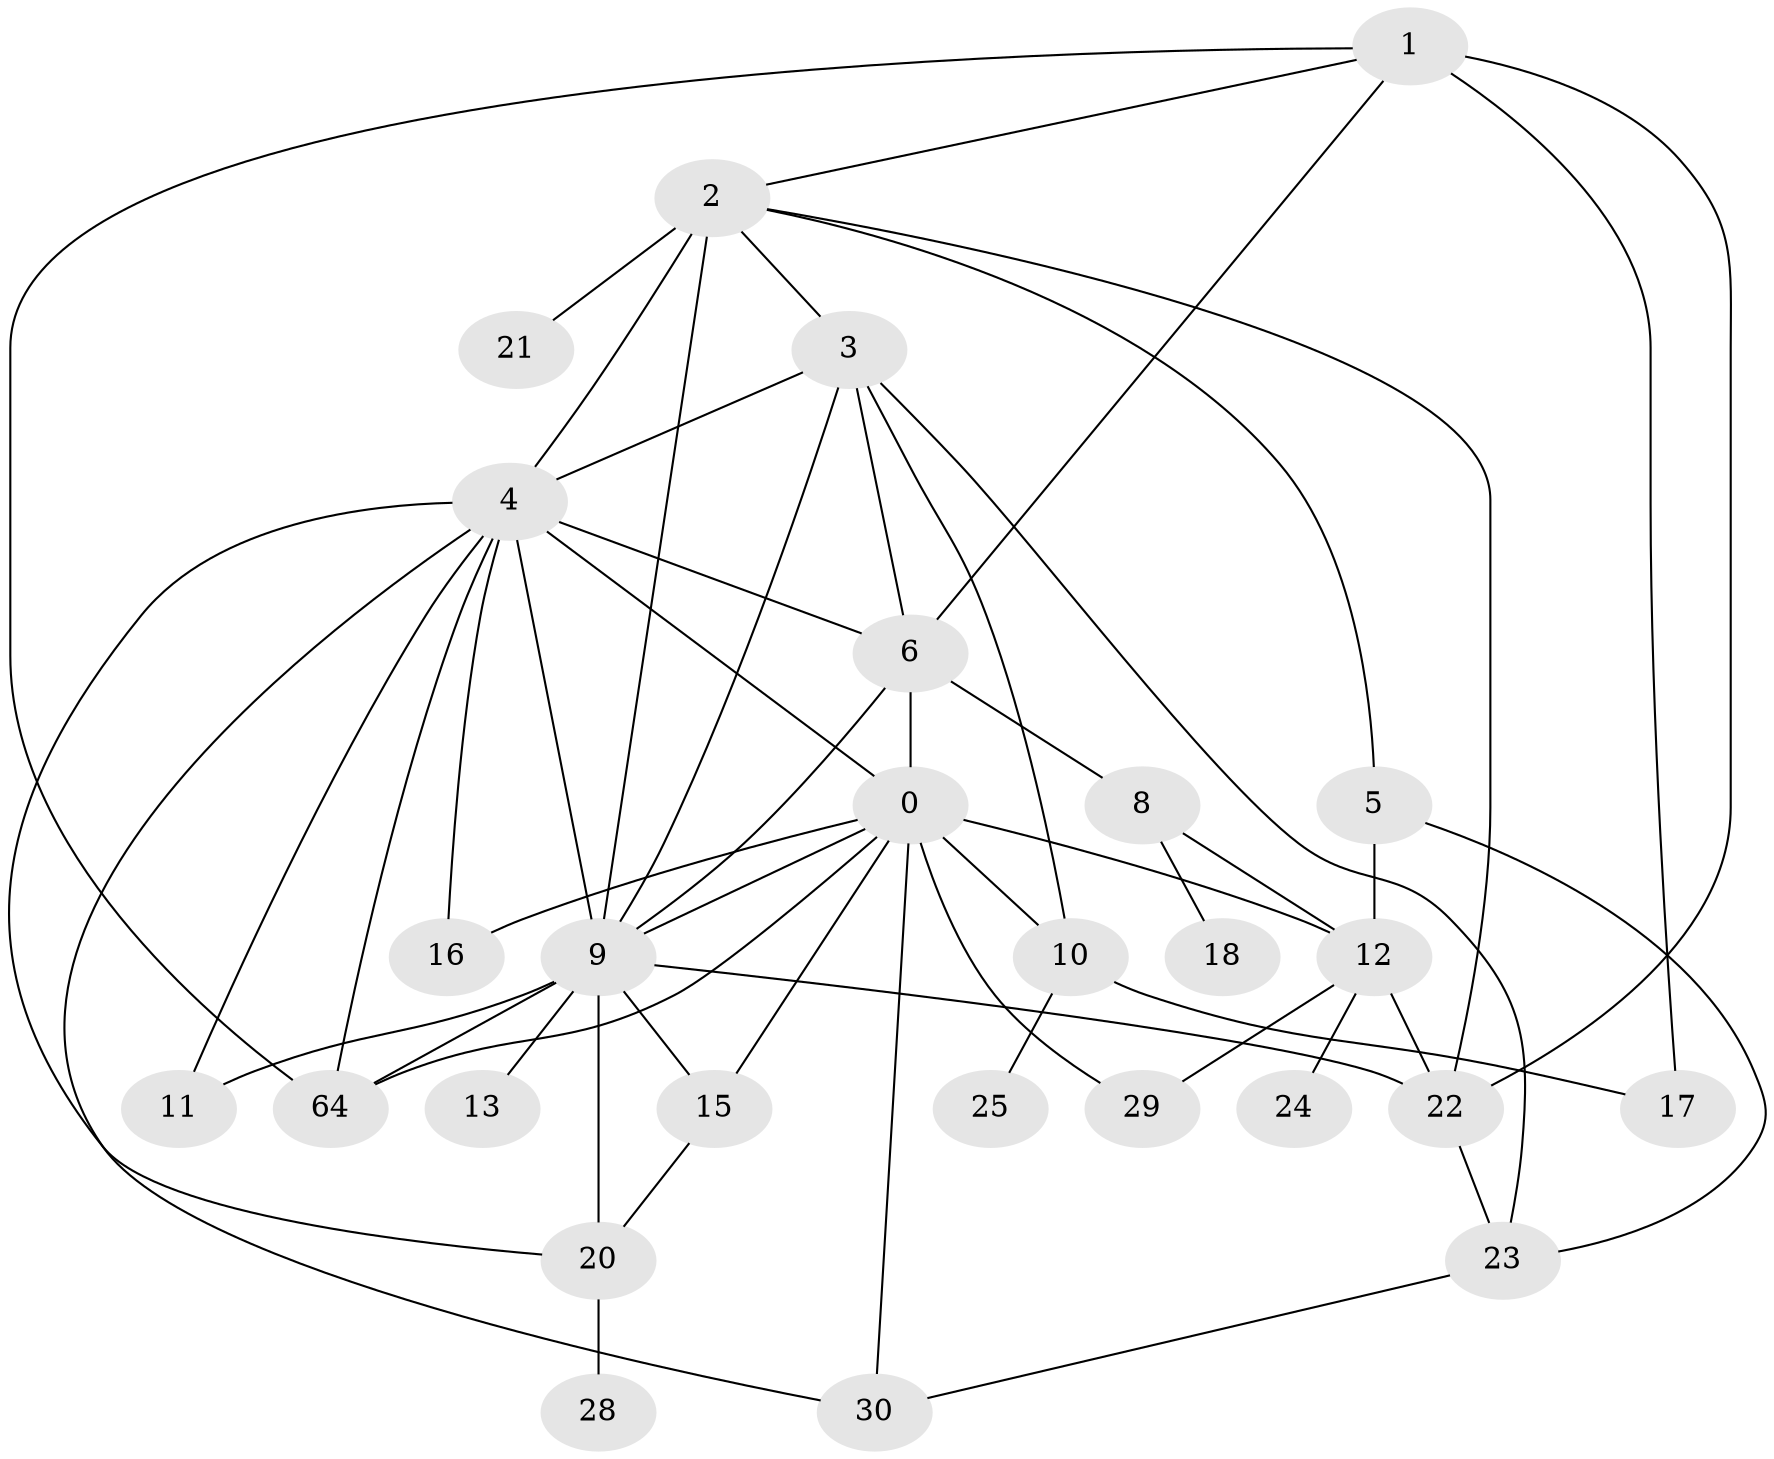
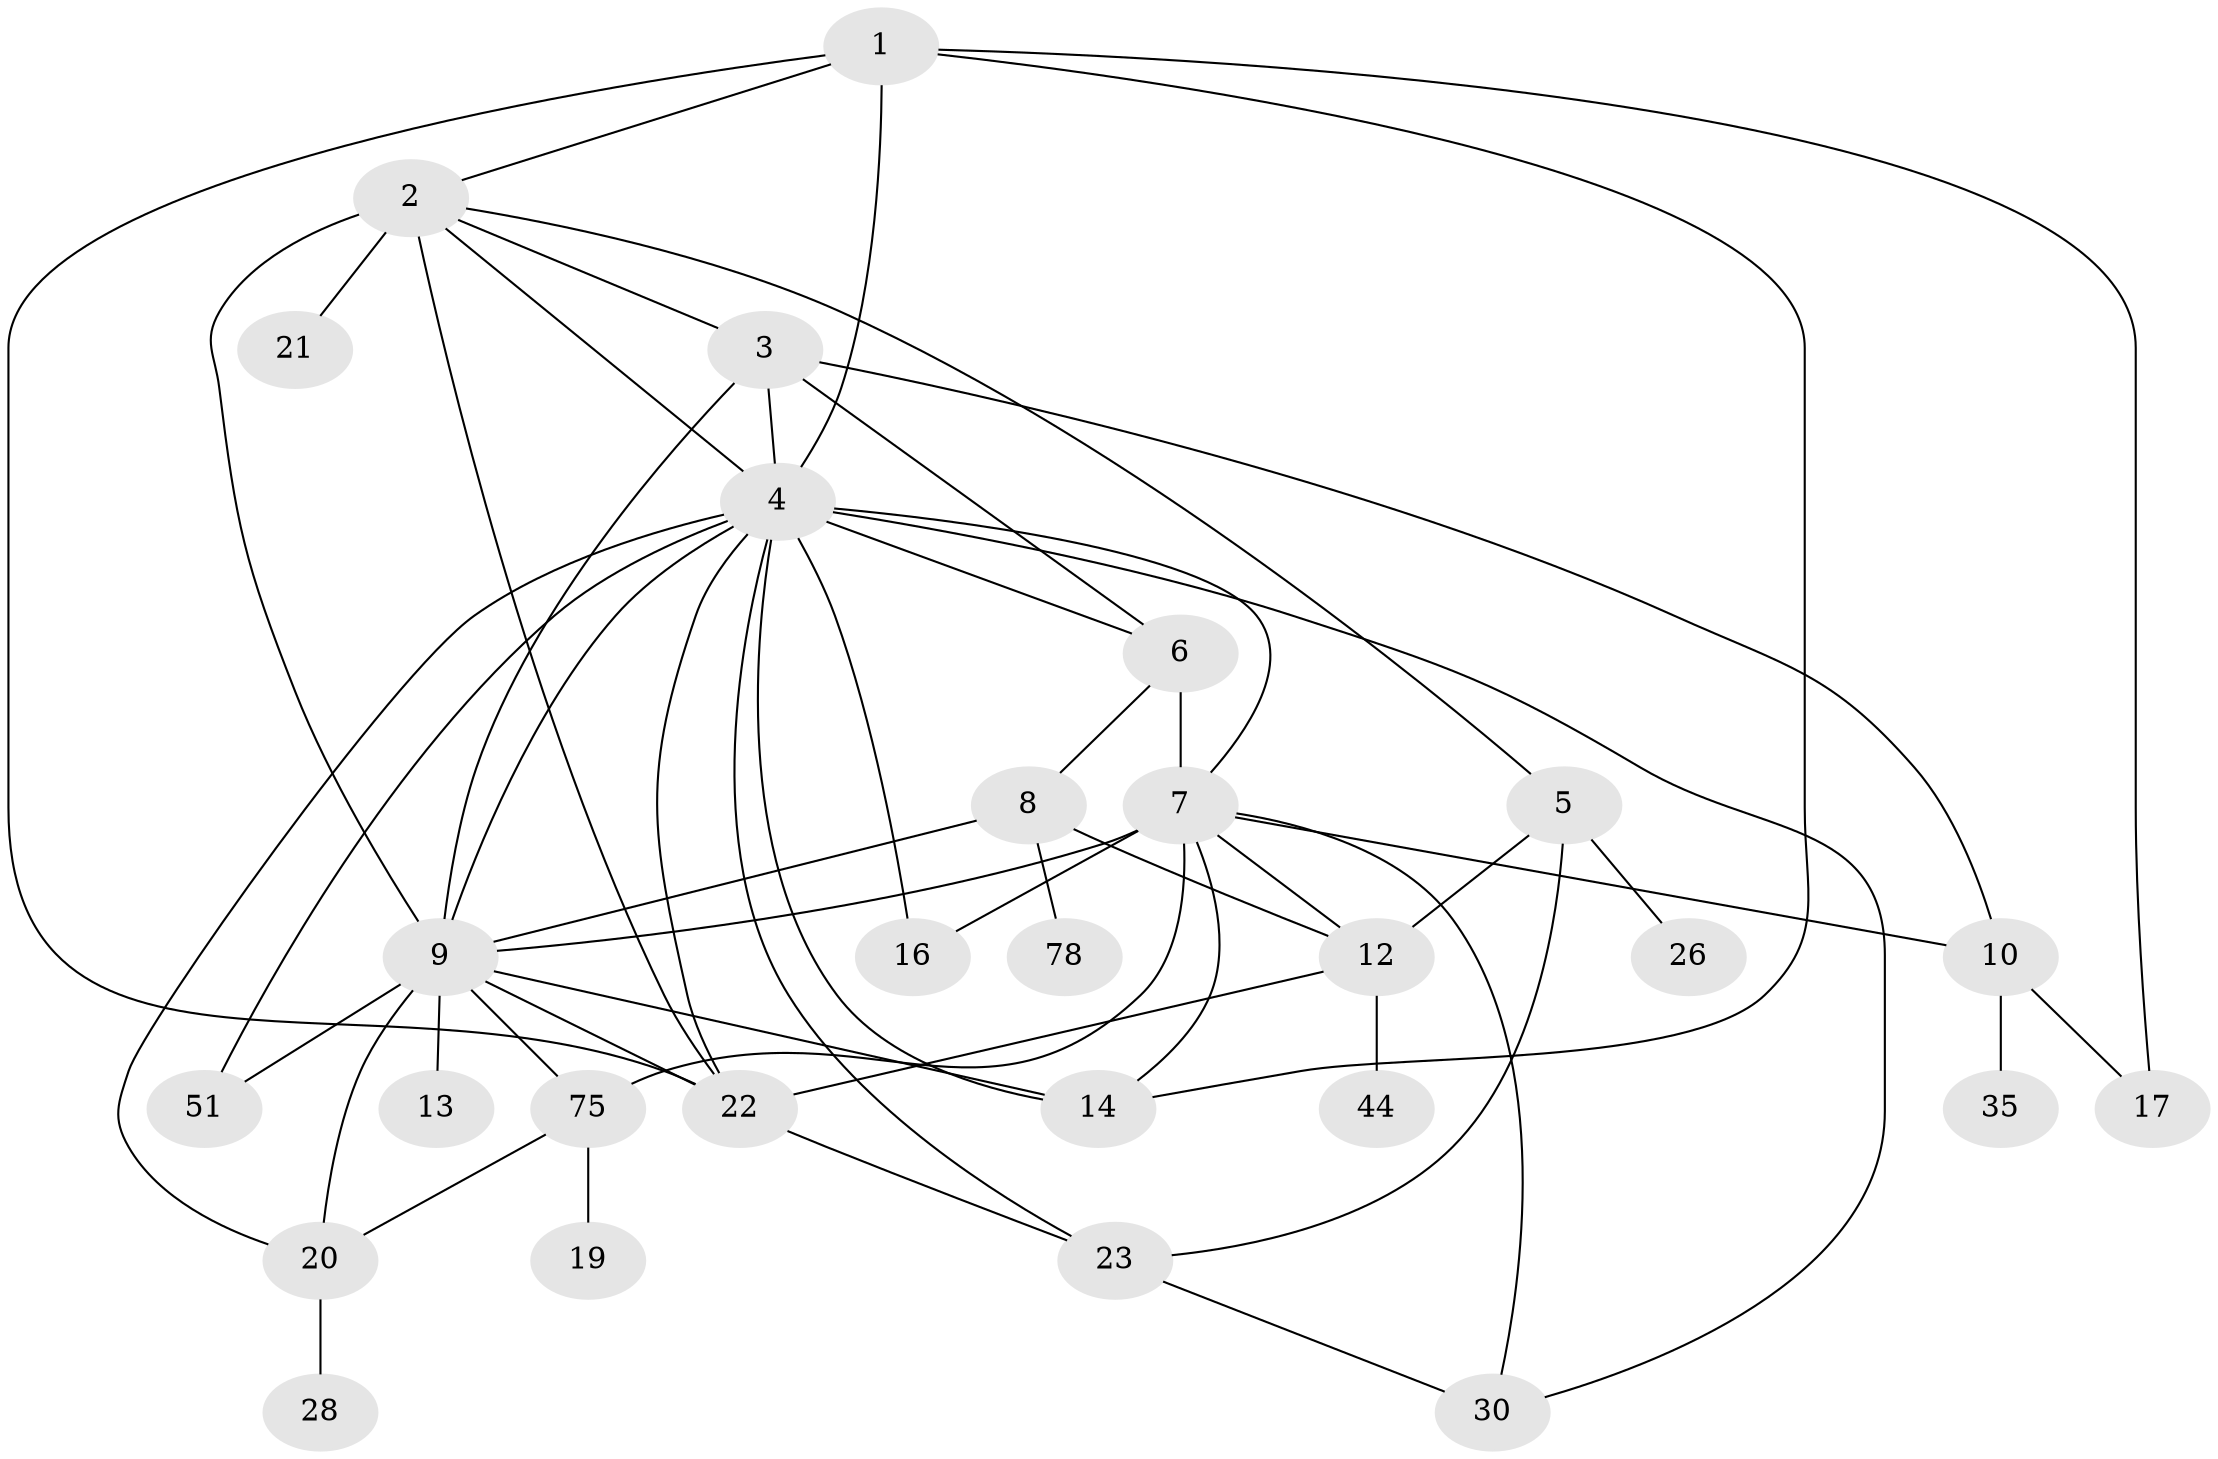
edge "1" -- "6": now "1" -- "4"
edge "4" -- "22": added
edge "3" -- "23": now "4" -- "23"
node "0": label "0" -> "7"
edge "6" -- "9": now "8" -- "9"
node "18": label "18" -> "78"
node "26": added
node "11": label "11" -> "51"
node "64": label "64" -> "14"
node "15": label "15" -> "75"
node "25": label "25" -> "35"
node "29": removed
node "24": label "24" -> "44"
node "19": added
